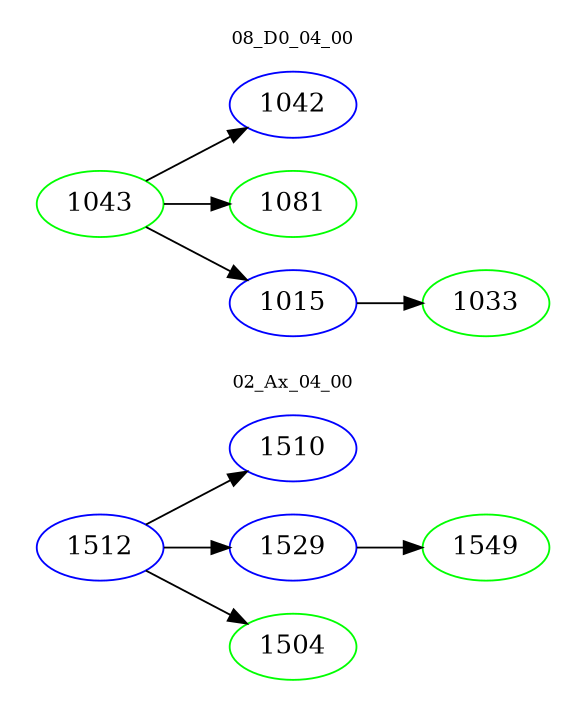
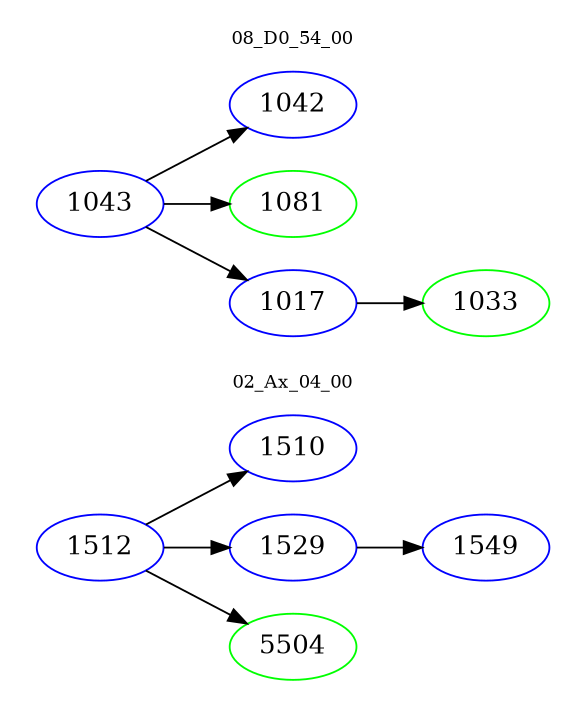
cluster "08_D0_04_00": label "08_D0_04_00" -> "08_D0_54_00"
node "1043": color green -> blue
node "1015": label "1015" -> "1017"
node "1549": color green -> blue
node "1504": label "1504" -> "5504"
